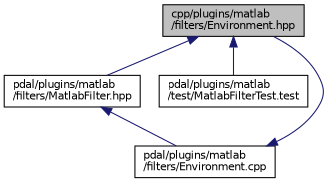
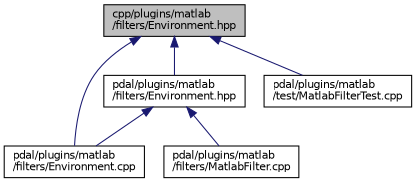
edge "cpp/plugins/matlab /filters/Environment.hpp" -> "pdal/plugins/matlab /filters/Environment.cpp": reversed
node "pdal/plugins/matlab /filters/MatlabFilter.hpp": label "pdal/plugins/matlab /filters/MatlabFilter.hpp" -> "pdal/plugins/matlab /filters/Environment.hpp"
node "pdal/plugins/matlab /test/MatlabFilterTest.test": label "pdal/plugins/matlab /test/MatlabFilterTest.test" -> "pdal/plugins/matlab /test/MatlabFilterTest.cpp"
node "pdal/plugins/matlab /filters/MatlabFilter.cpp": added
